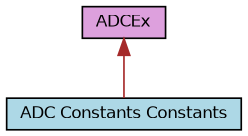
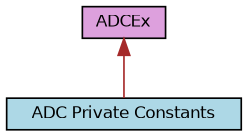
node "ADC Constants Constants": label "ADC Constants Constants" -> "ADC Private Constants"
